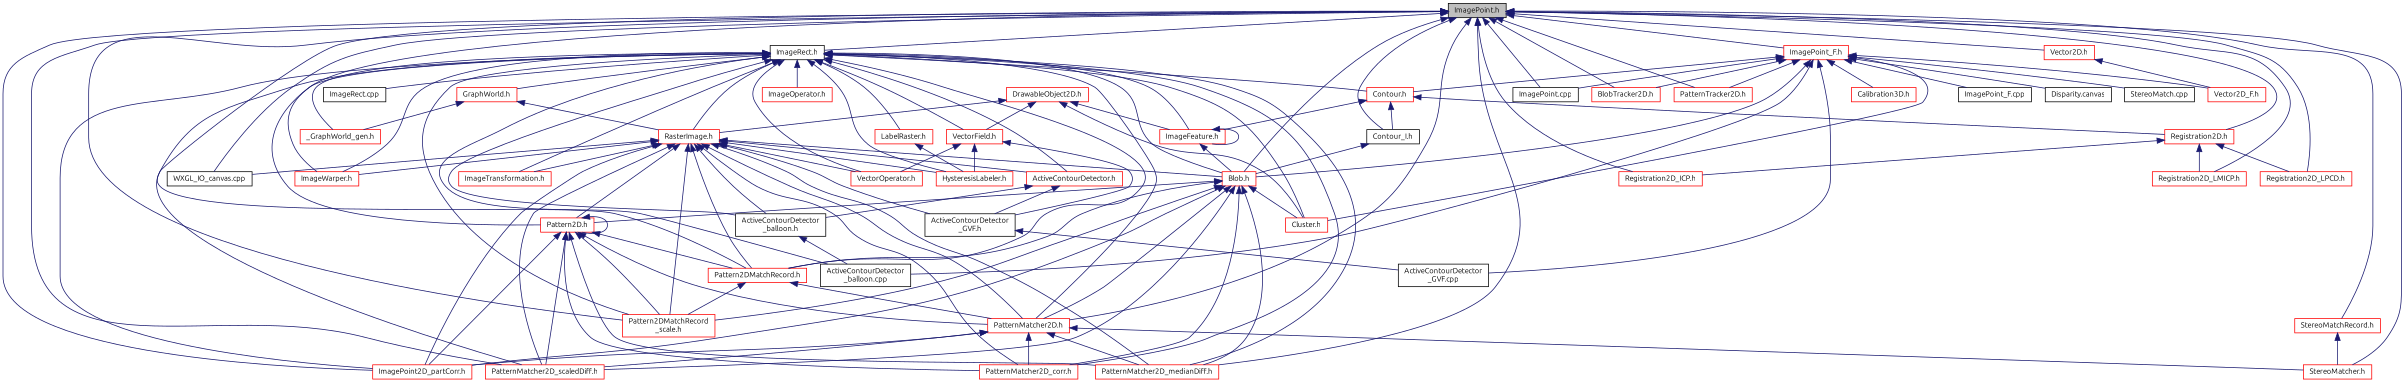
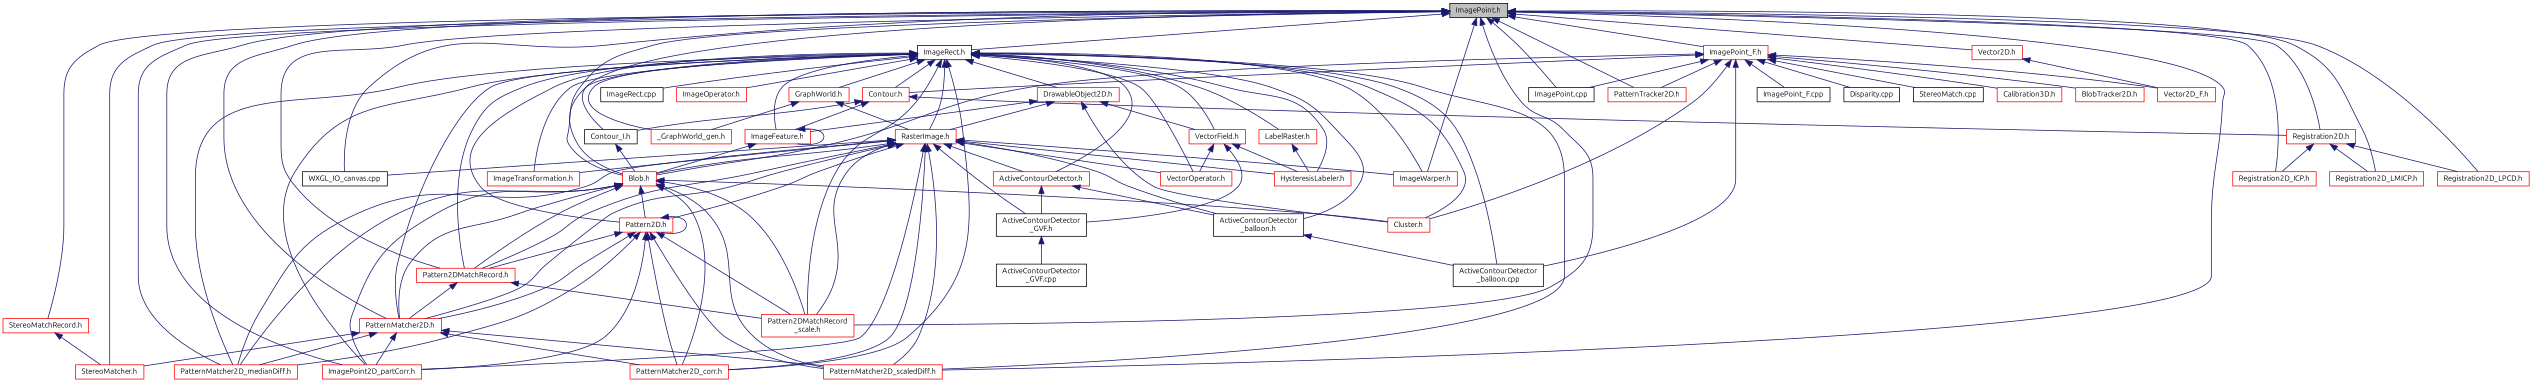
edge "BlobTracker2D.h" -> "ImagePoint.h": removed
edge "DrawableObject2D.h" -> "ImageRect.h": added
node "Disparity.canvas": label "Disparity.canvas" -> "Disparity.cpp"
edge "ActiveContourDetector _GVF.cpp" -> "ImagePoint_F.h": removed
